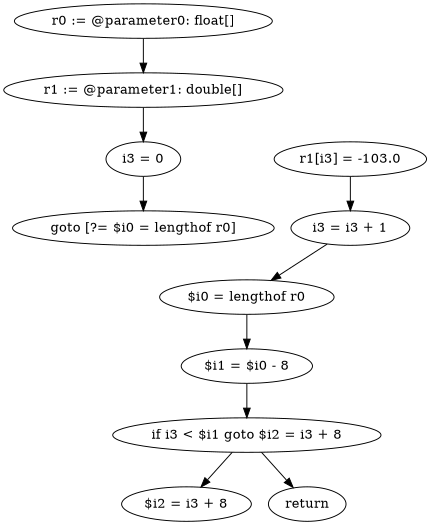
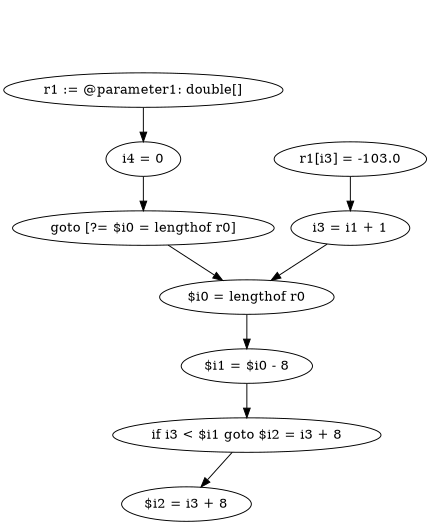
node "r0 := @parameter0: float[]": removed
node "i3 = 0": label "i3 = 0" -> "i4 = 0"
node "i3 = i3 + 1": label "i3 = i3 + 1" -> "i3 = i1 + 1"
edge "goto [?= $i0 = lengthof r0]" -> "$i0 = lengthof r0": added
node "return": removed
